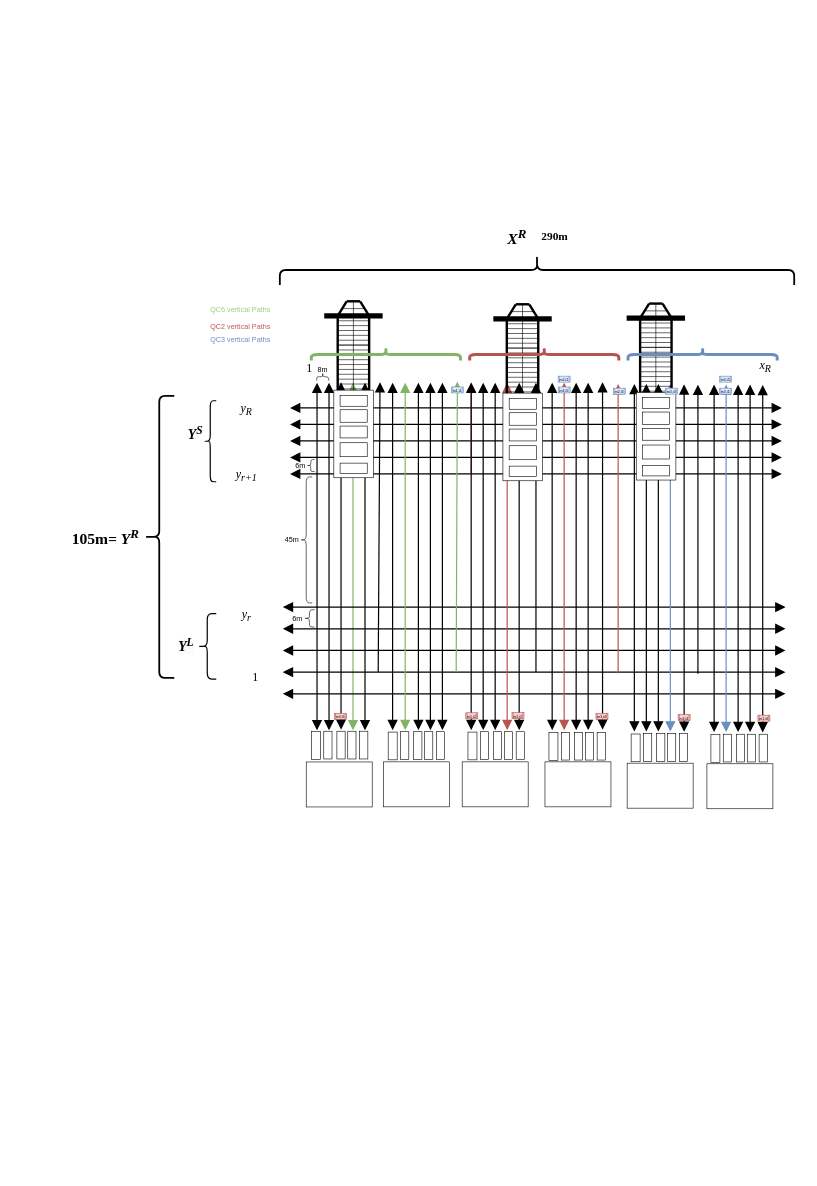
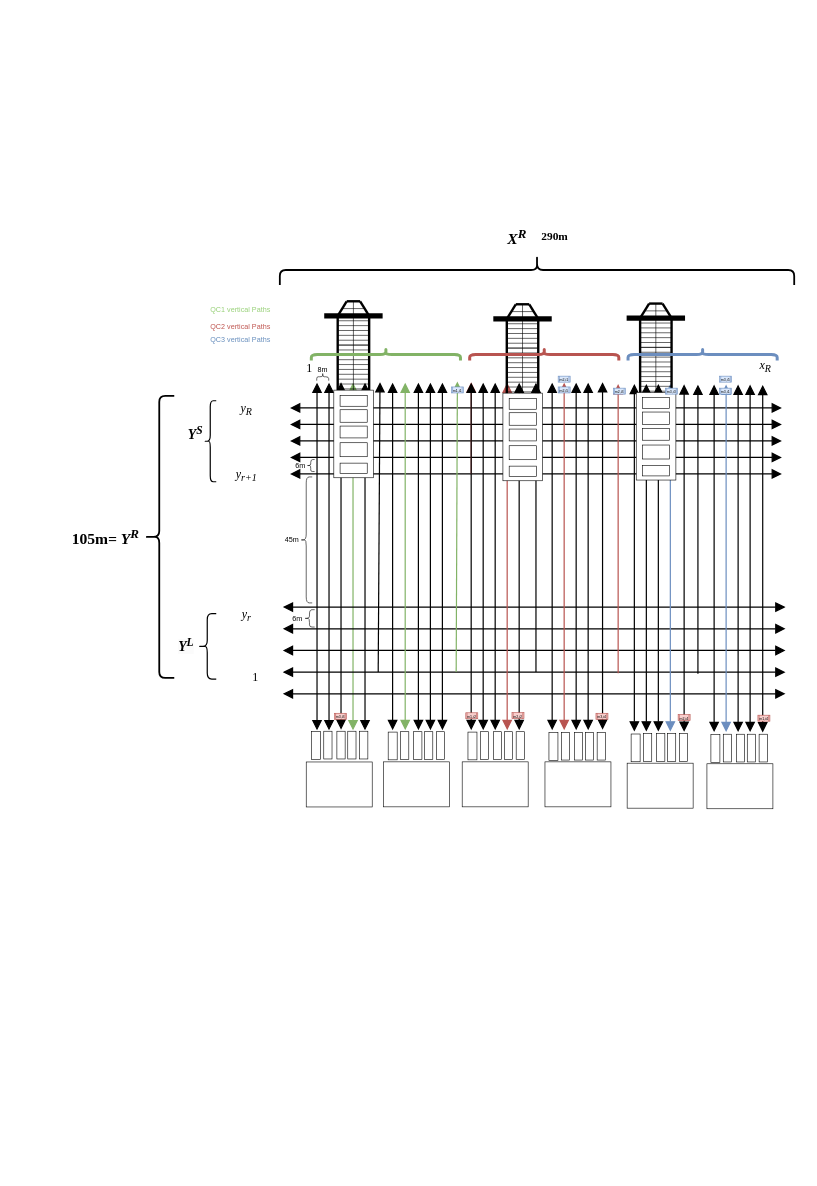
node "QC6 vertical Paths": label "QC6 vertical Paths" -> "QC1 vertical Paths"
